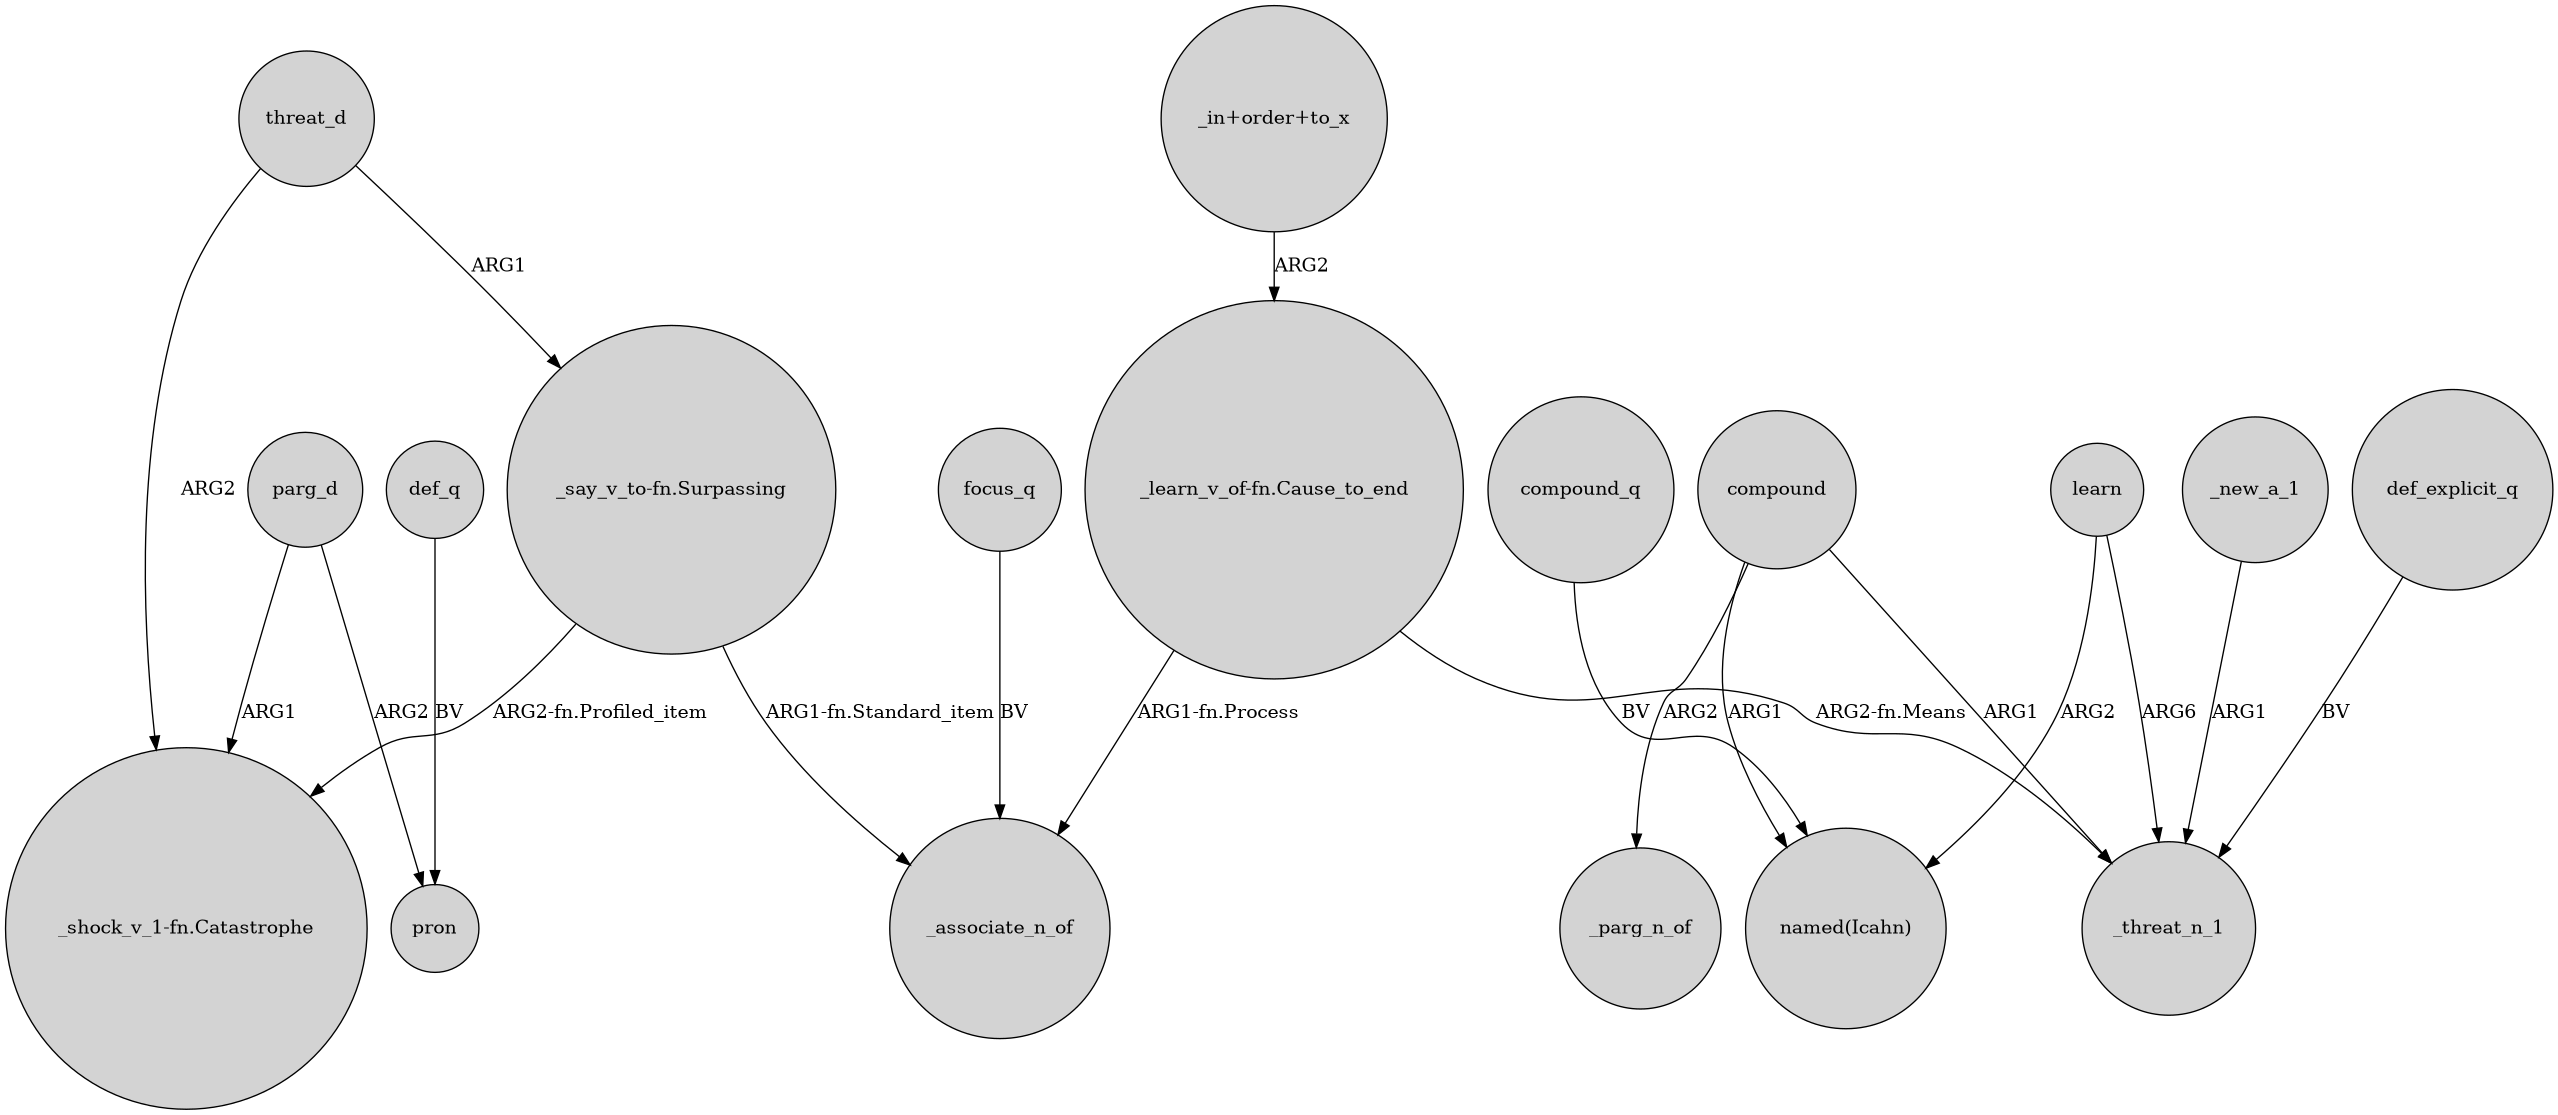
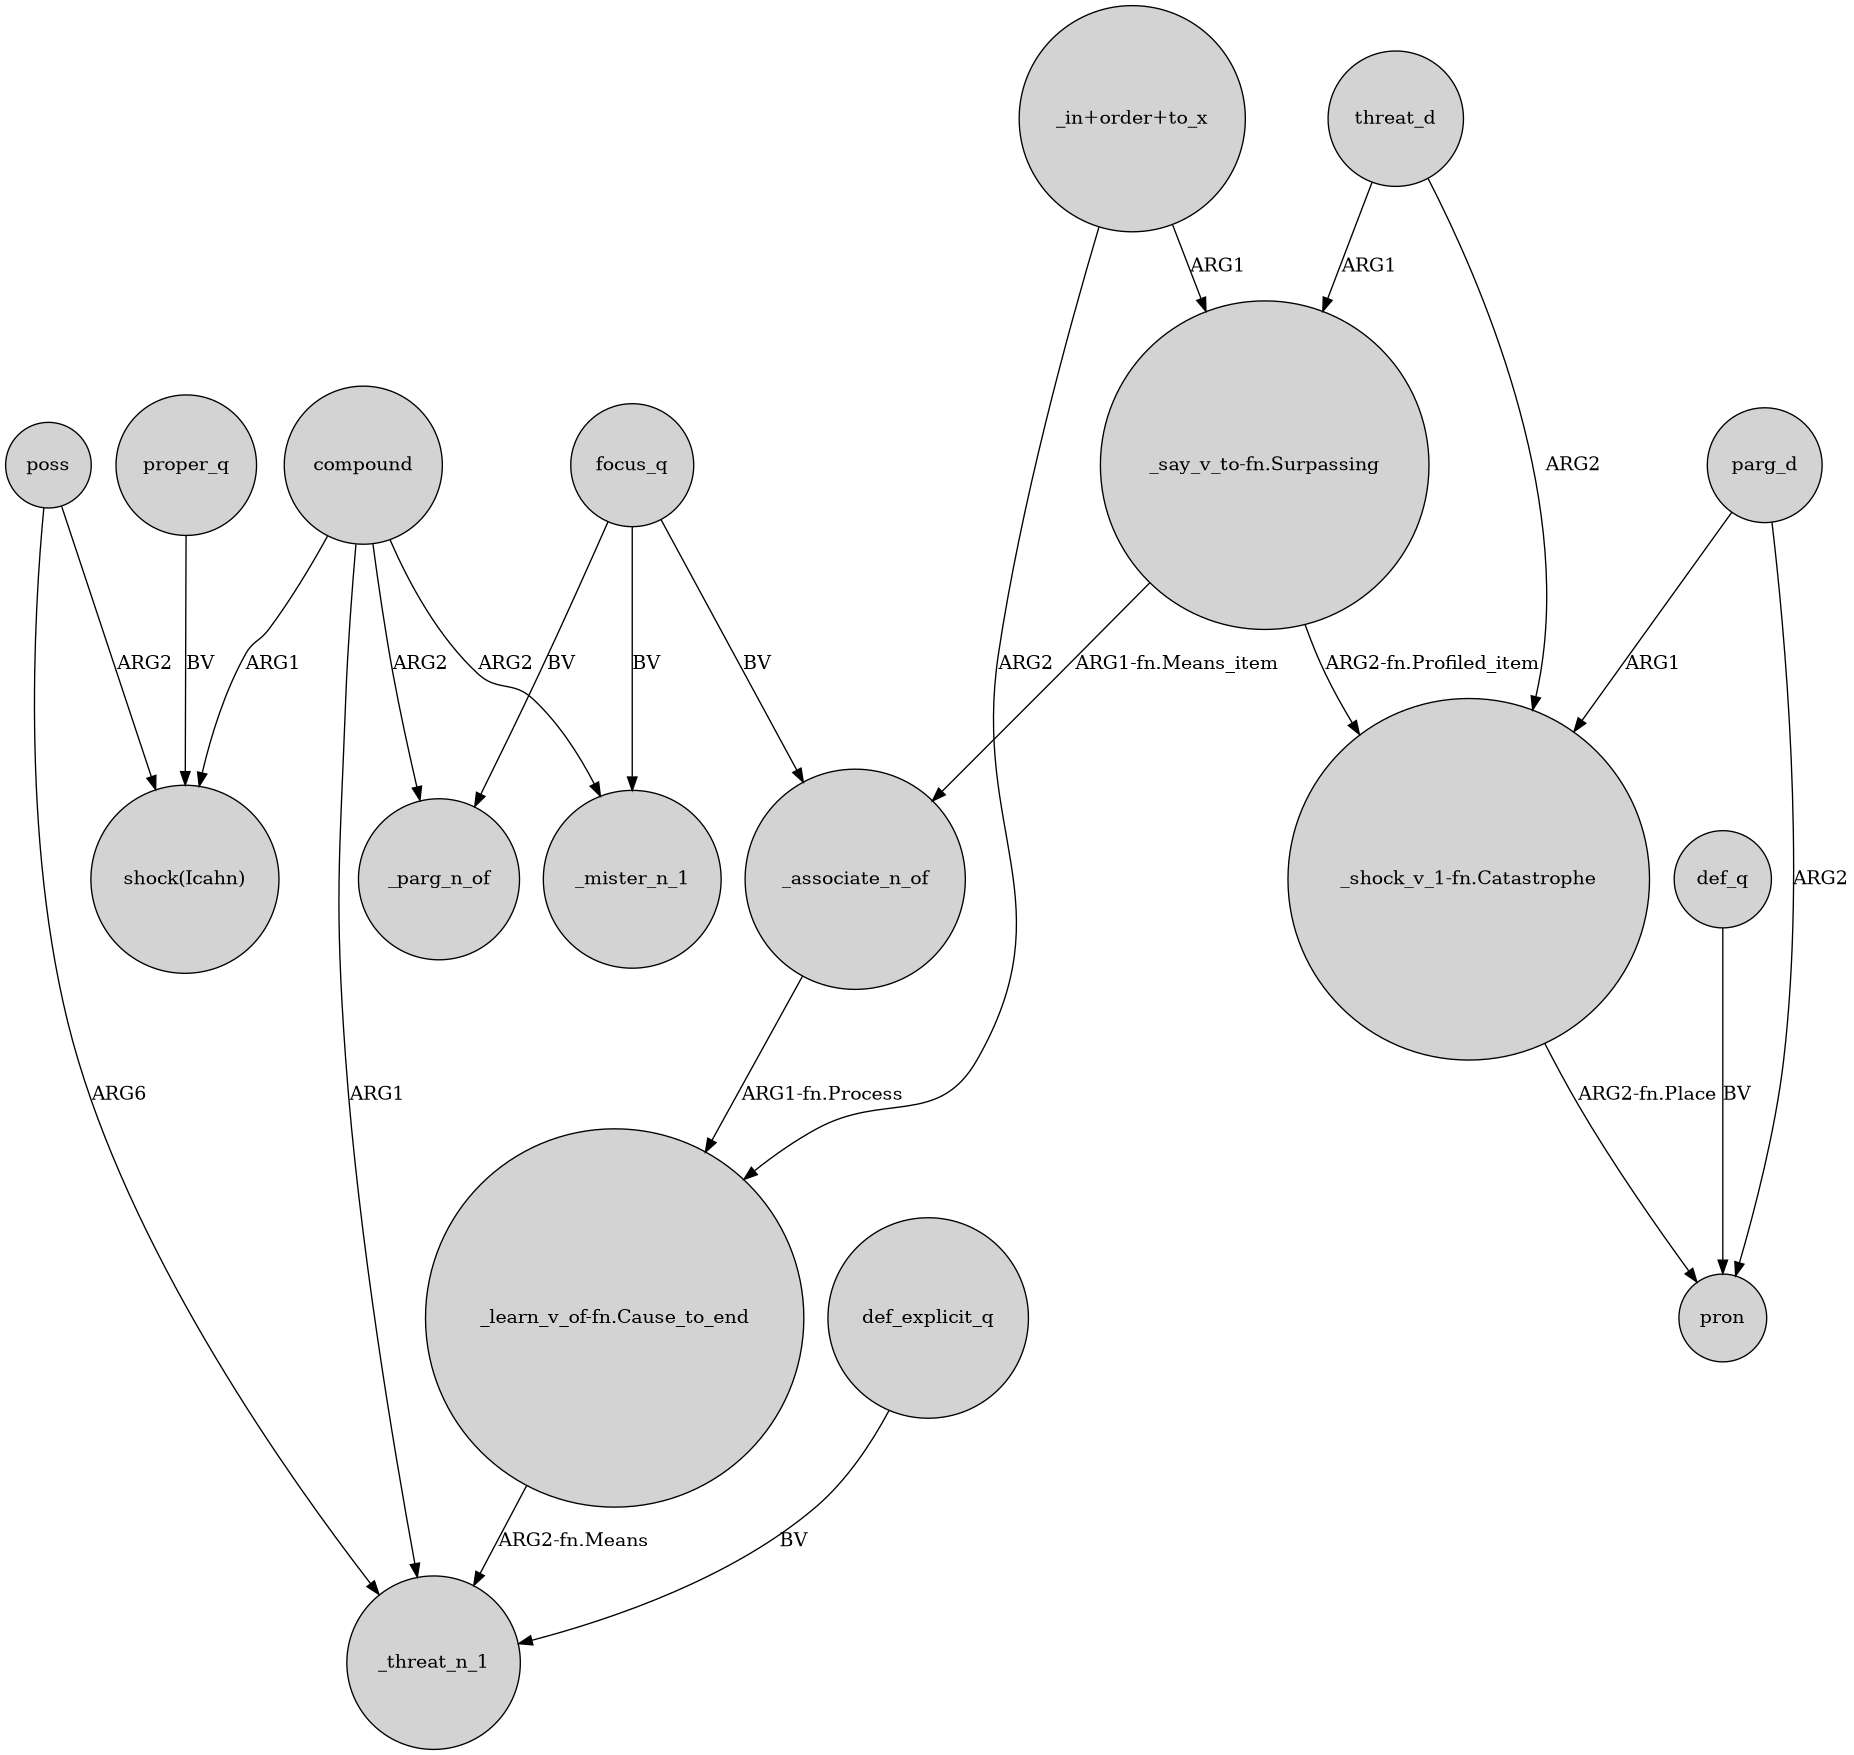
edge "_in+order+to_x" -> "_say_v_to-fn.Surpassing": added, label "ARG1"
node "compound_q": label "compound_q" -> "proper_q"
node "learn": label "learn" -> "poss"
node "_new_a_1": removed
edge "focus_q" -> "_parg_n_of": added, label "BV"
edge "_say_v_to-fn.Surpassing" -> "_associate_n_of": label "ARG1-fn.Standard_item" -> "ARG1-fn.Means_item"
edge "_learn_v_of-fn.Cause_to_end" -> "_associate_n_of": reversed
node "_mister_n_1": added
node "named(Icahn)": label "named(Icahn)" -> "shock(Icahn)"
edge "_shock_v_1-fn.Catastrophe" -> "pron": added, label "ARG2-fn.Place"
